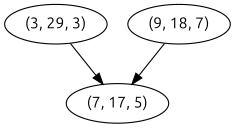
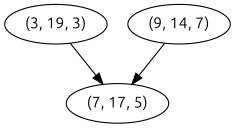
node "(3, 29, 3)": label "(3, 29, 3)" -> "(3, 19, 3)"
node "(9, 18, 7)": label "(9, 18, 7)" -> "(9, 14, 7)"
